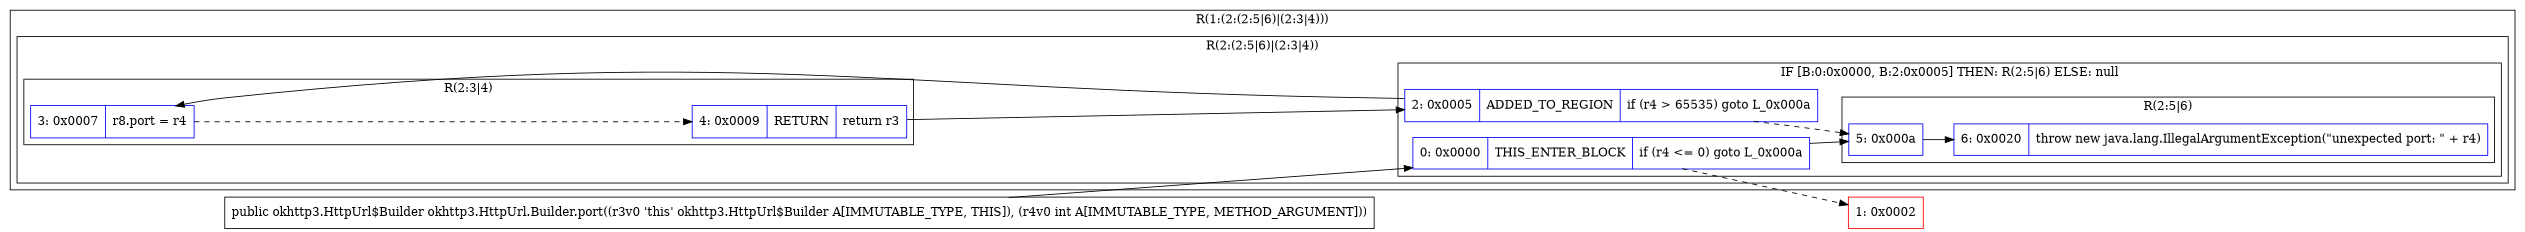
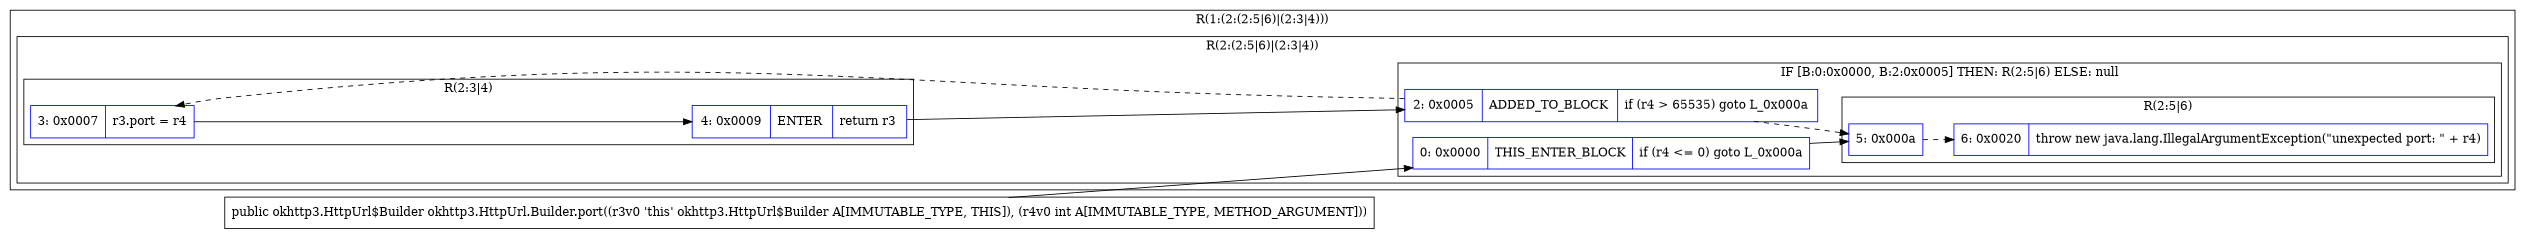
edge "2: 0x0005" -> "3: 0x0007": style solid -> dashed
node "2: 0x0005": text "ADDED_TO_REGION" -> "ADDED_TO_BLOCK"
node "3: 0x0007": text "r8.port = r4" -> "r3.port = r4"
node "4: 0x0009": text "RETURN" -> "ENTER"
edge "3: 0x0007" -> "4: 0x0009": style dashed -> solid
edge "5: 0x000a" -> "6: 0x0020": style solid -> dashed
node "1: 0x0002": removed
